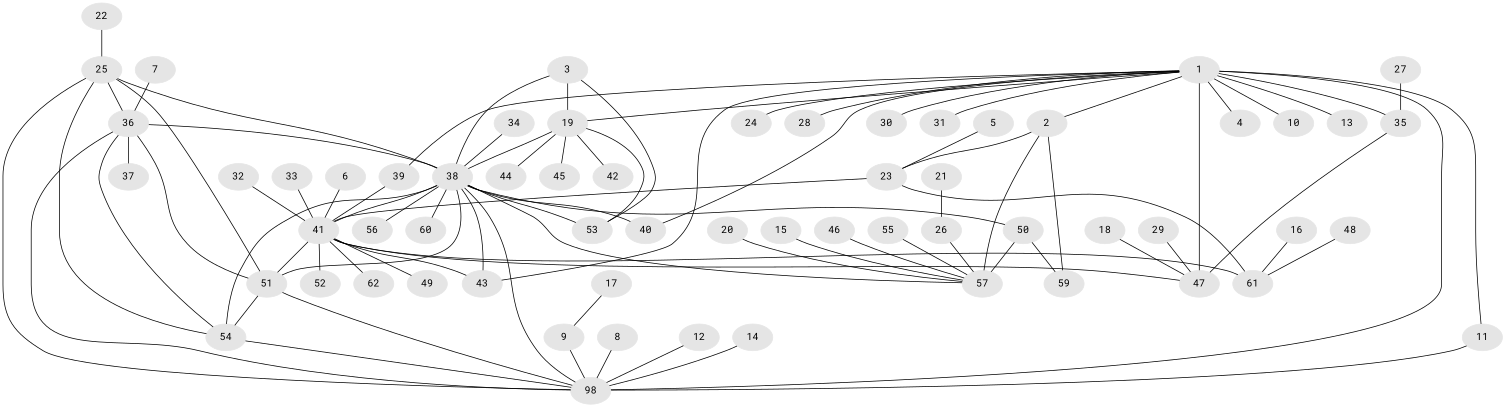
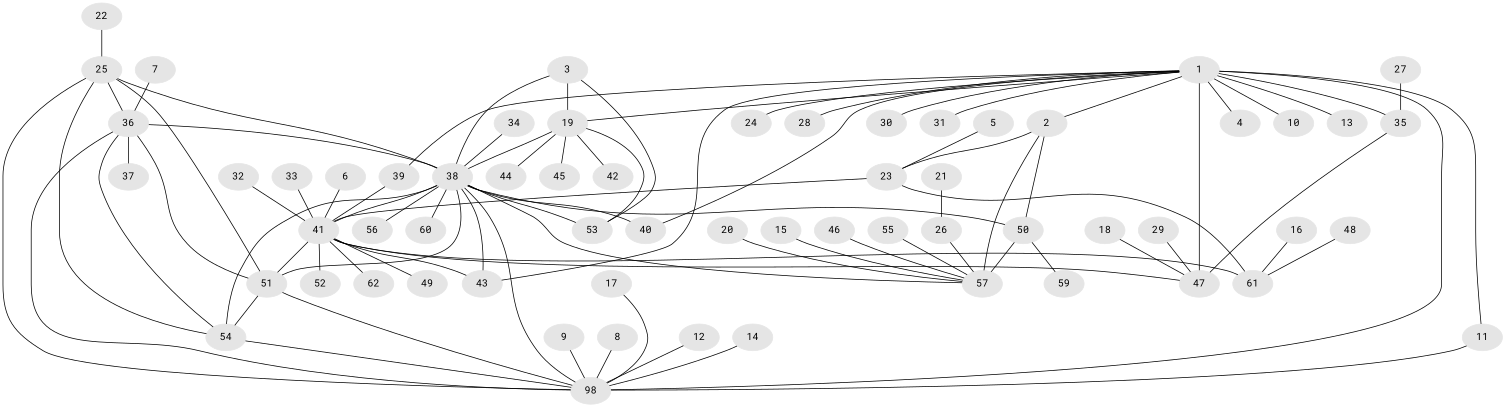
edge "2" -- "59": now "2" -- "50"
edge "17" -- "9": now "17" -- "98"
